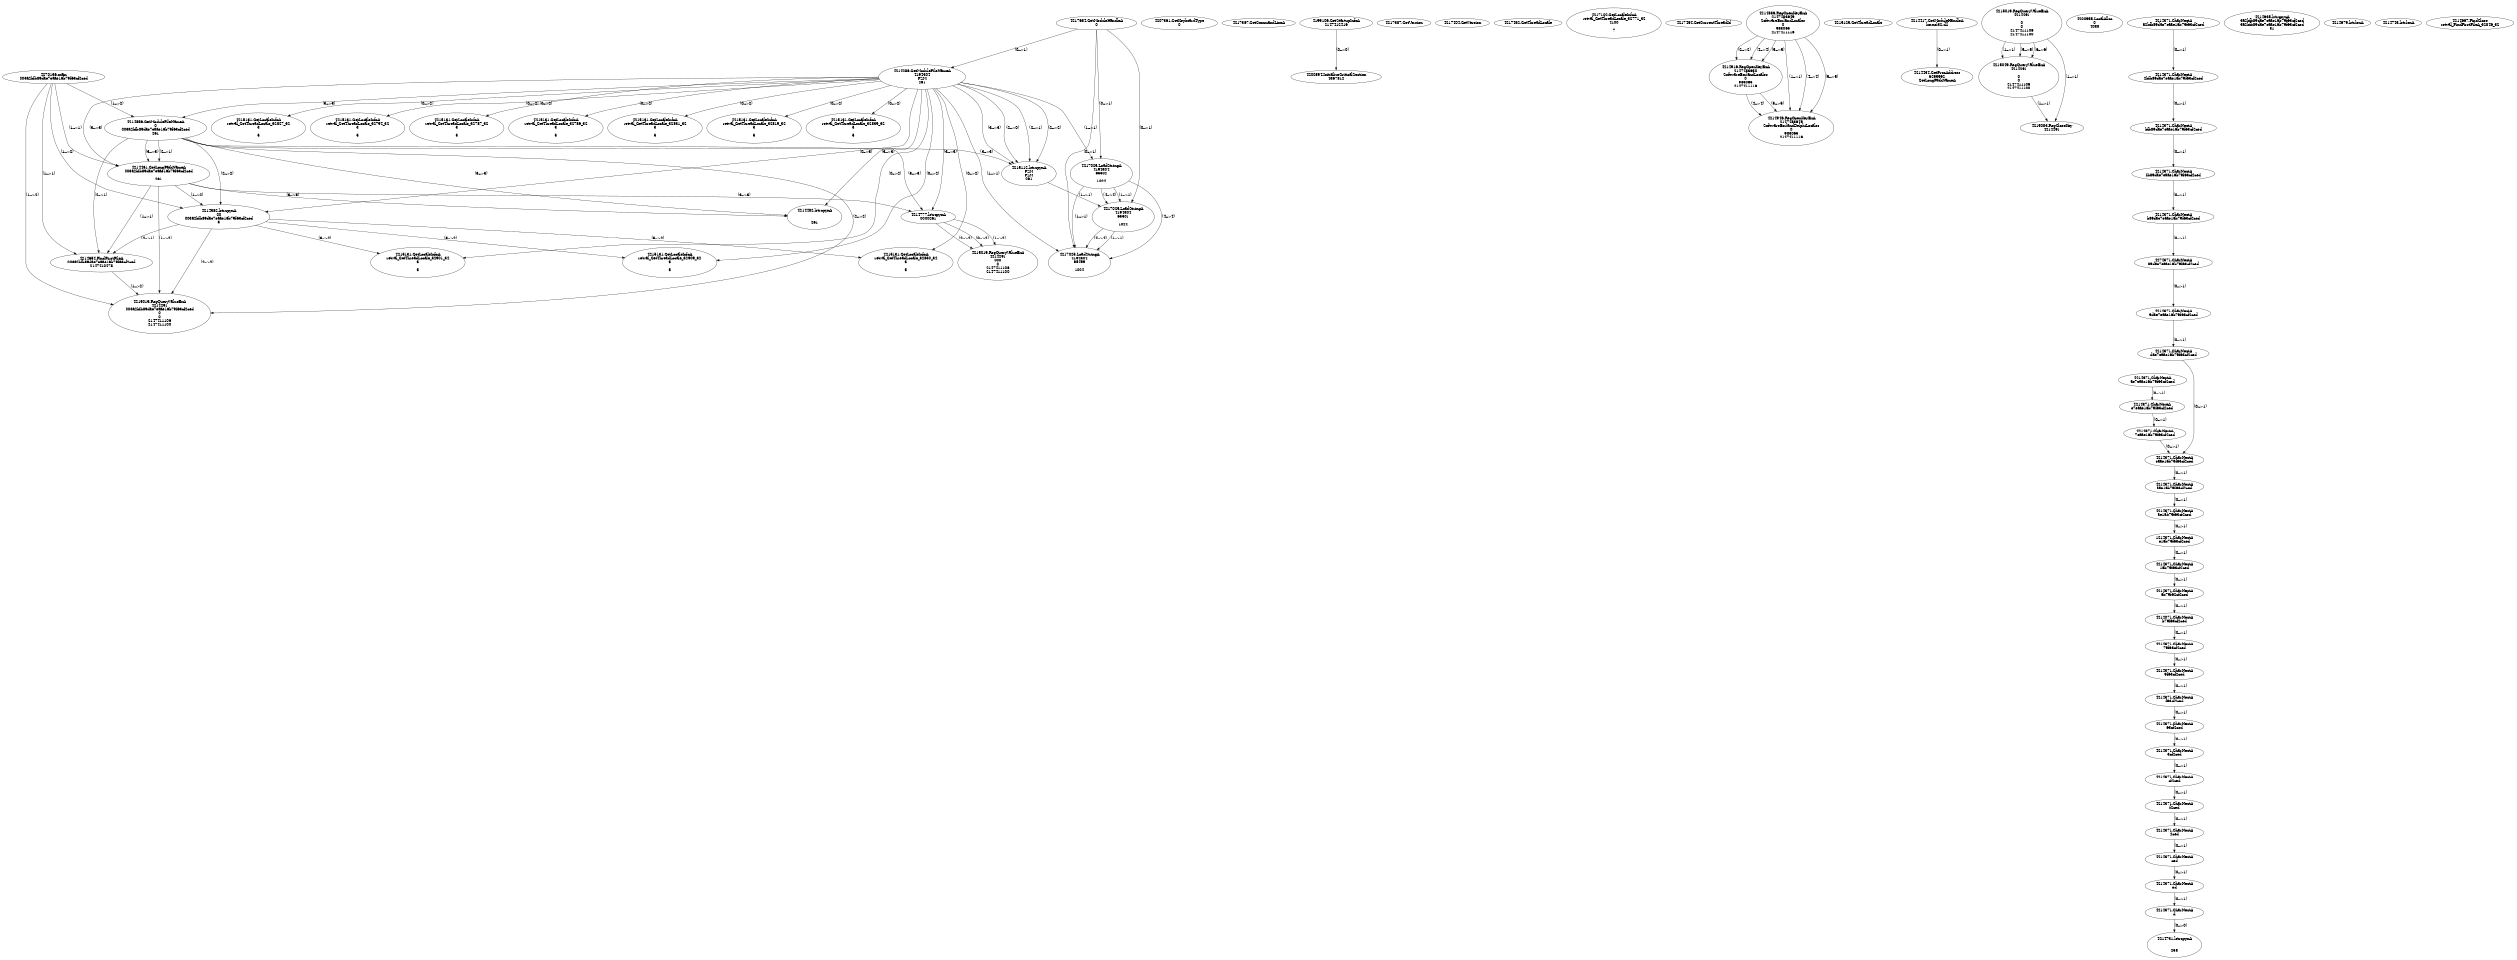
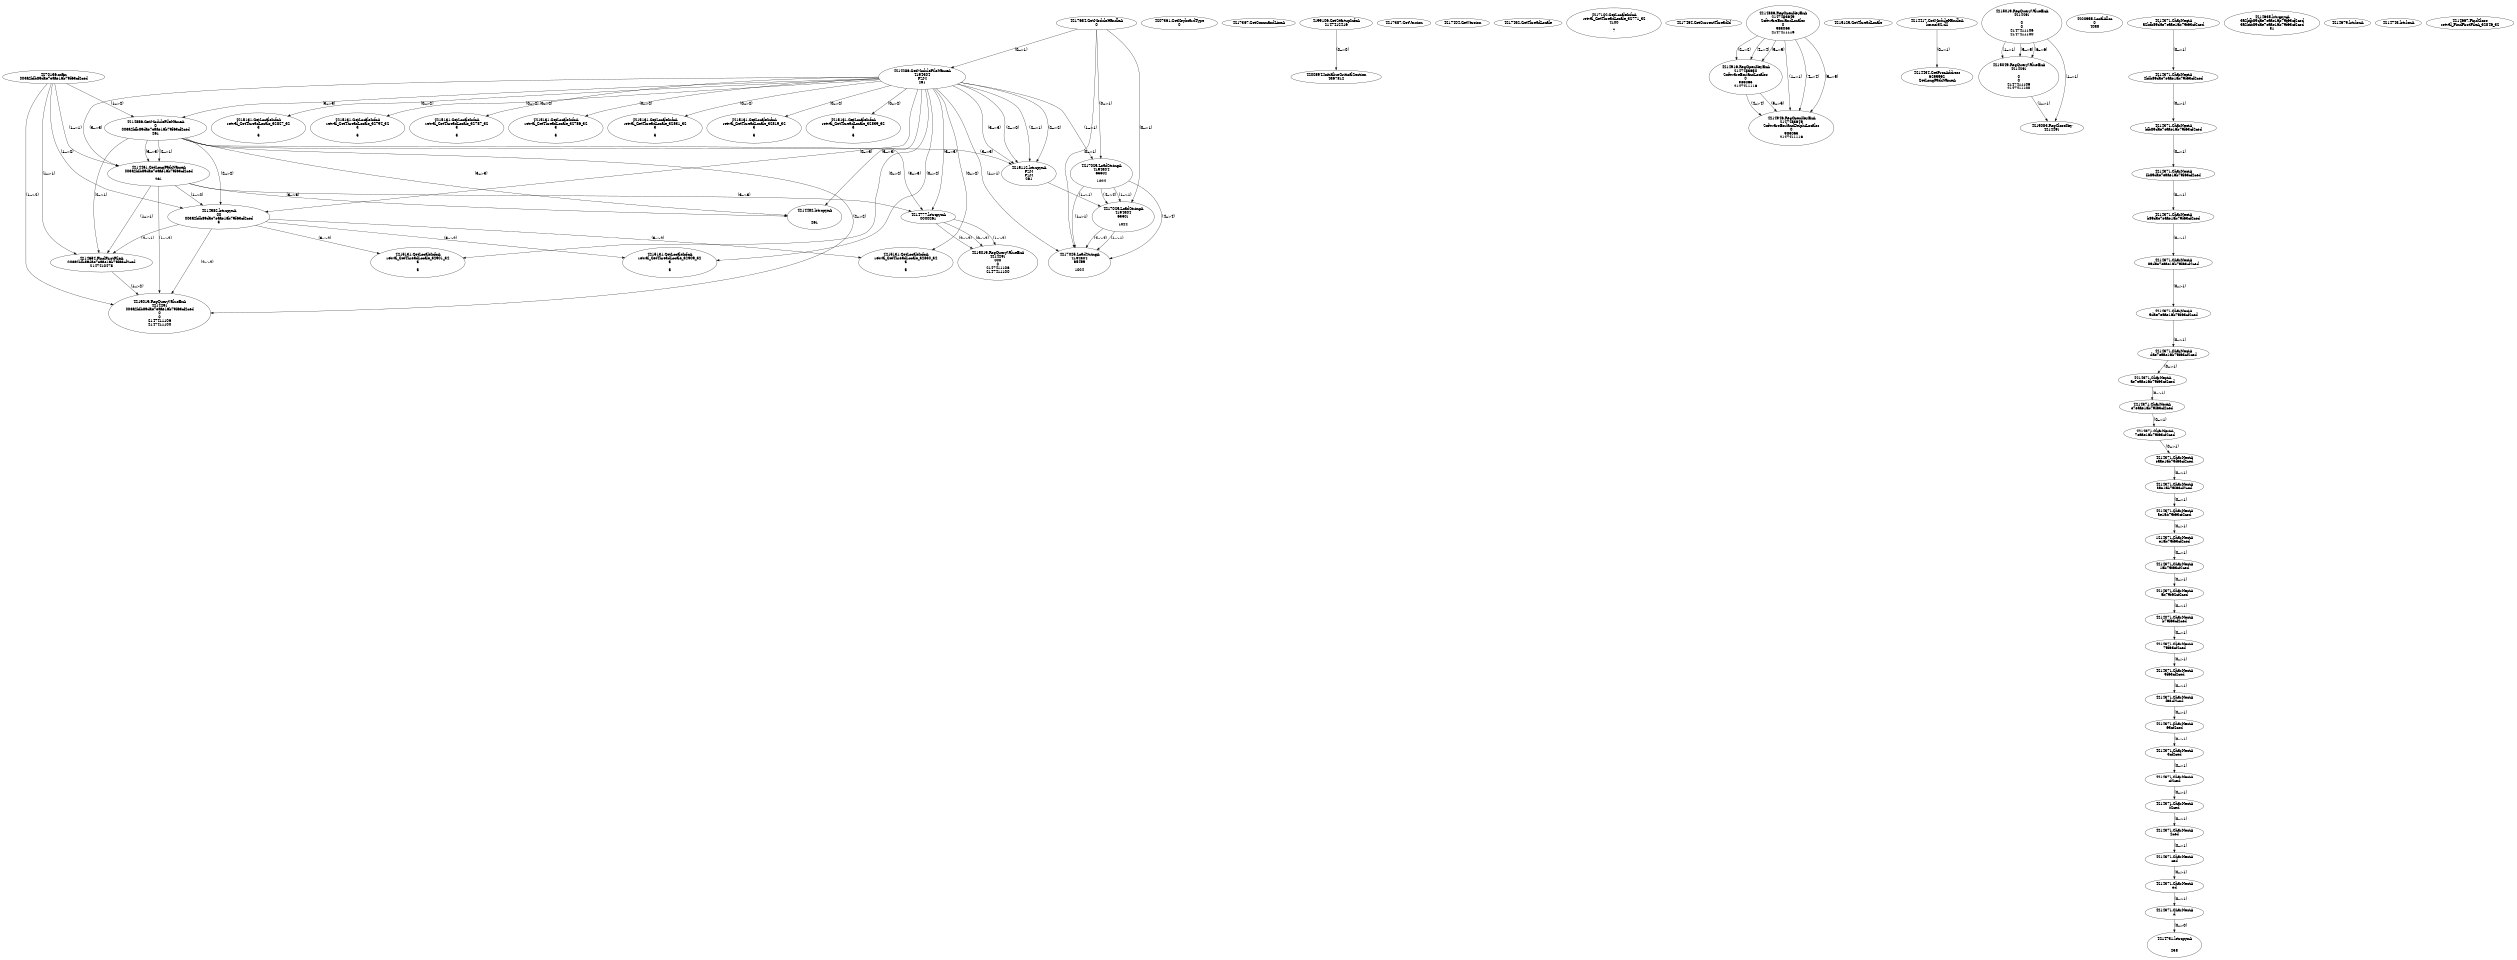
node "4274371.CharNextA 89dae7eaae16b79f63cf2ced": label "4274371.CharNextA 89dae7eaae16b79f63cf2ced" -> "4214371.CharNextA 89dae7eaae16b79f63cf2ced"
edge "4214371.CharNextA dae7eaae16b79f63cf2ced" -> "4214371.CharNextA eaae16b79f63cf2ced": now "4214371.CharNextA dae7eaae16b79f63cf2ced" -> "4214371.CharNextA ae7eaae16b79f63cf2ced"
